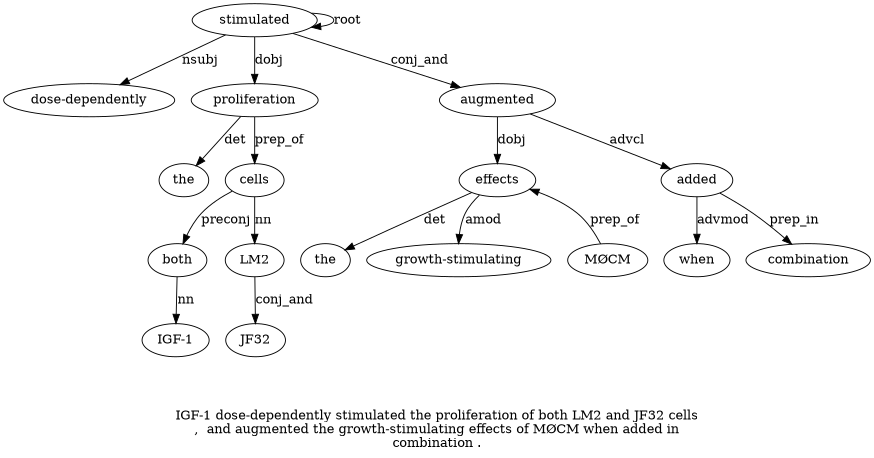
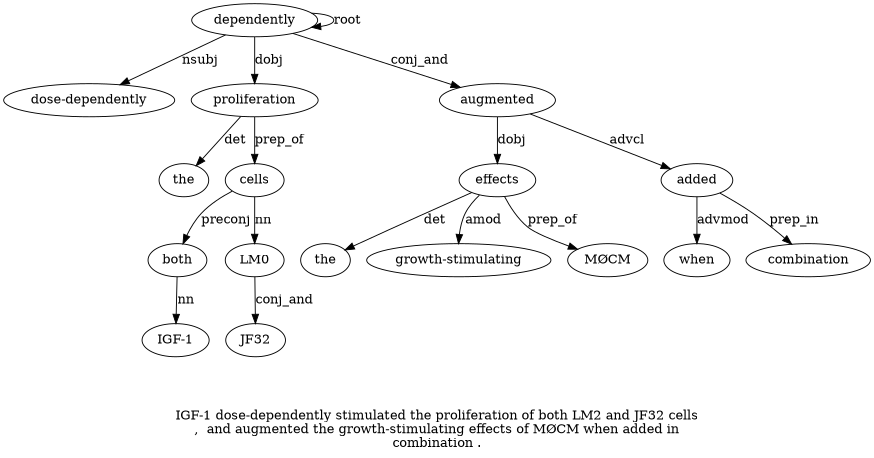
node "stimulated": label "stimulated" -> "dependently"
edge "MØCM" -> "effects": reversed
node "LM2": label "LM2" -> "LM0"
